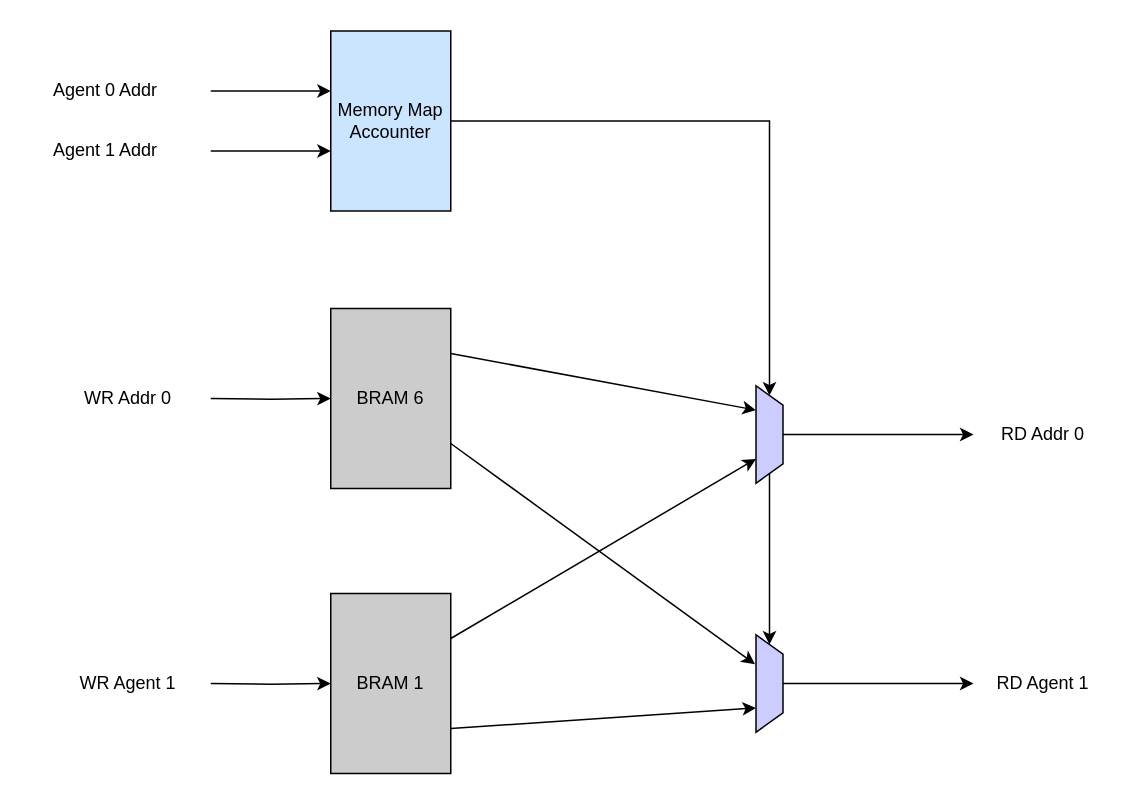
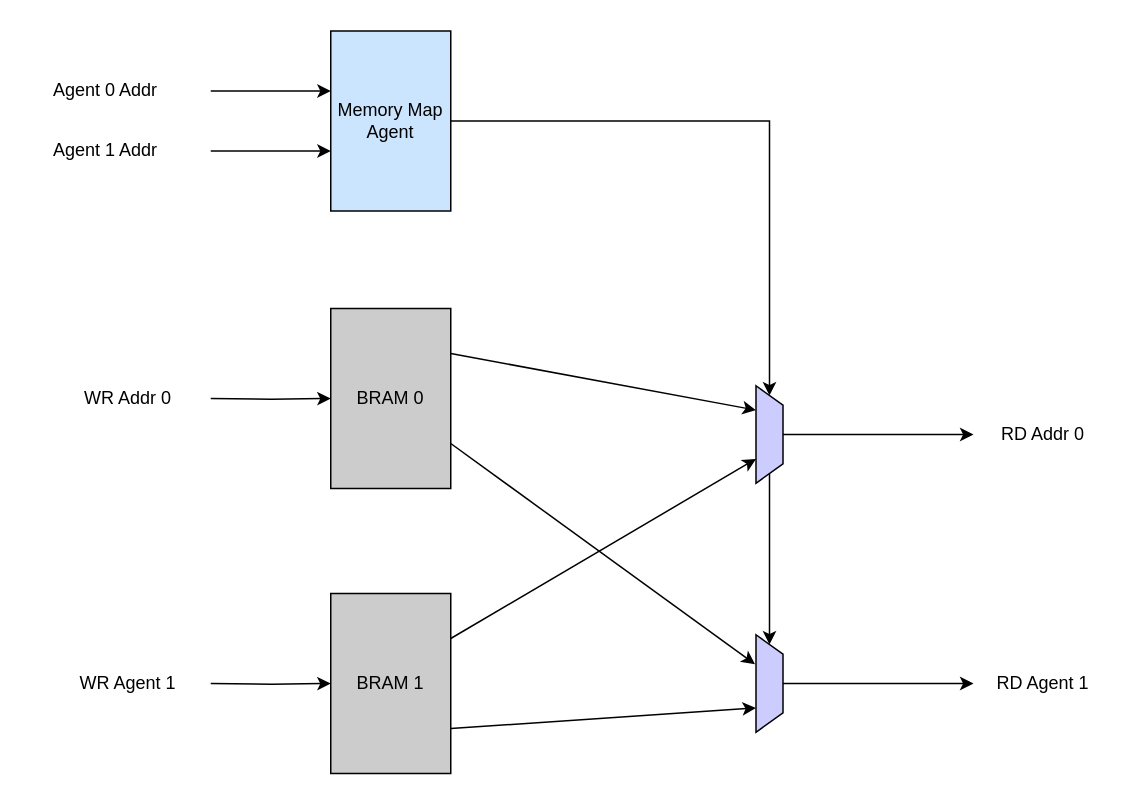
node "Memory Map Accounter": label "Memory Map Accounter" -> "Memory Map Agent"
node "BRAM 6": label "BRAM 6" -> "BRAM 0"
